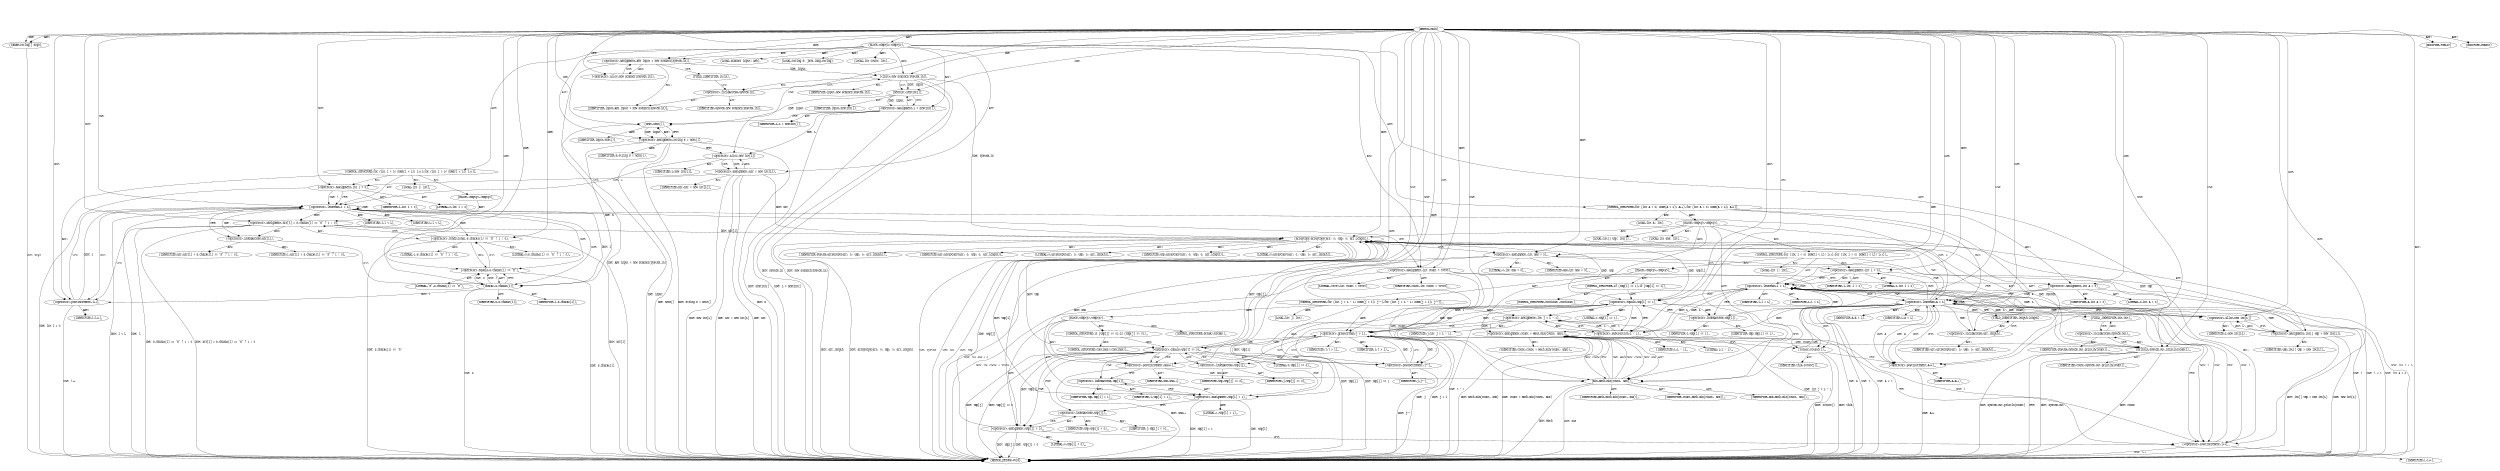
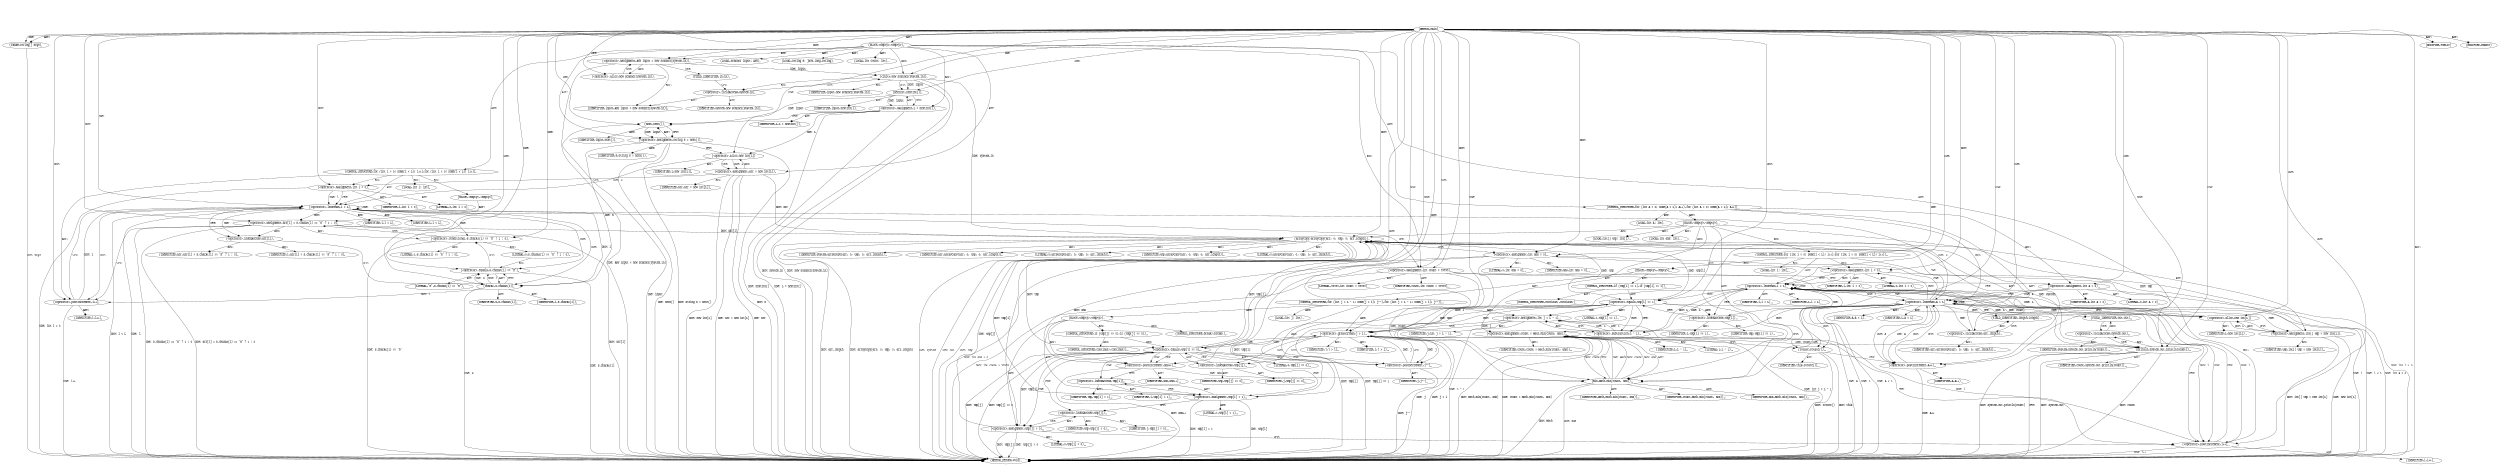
edge "(METHOD,main)" -> "(<operator>.subtraction,L - 1)": removed, label "DDG:"
edge "(<operator>.conditional,s.charAt(i) == 'H' ? 1 : 0)" -> "(<operator>.equals,s.charAt(i) == 'H')": now "(LITERAL,0,s.charAt(i) == 'H' ? 1 : 0)" -> "(<operator>.equals,s.charAt(i) == 'H')"
